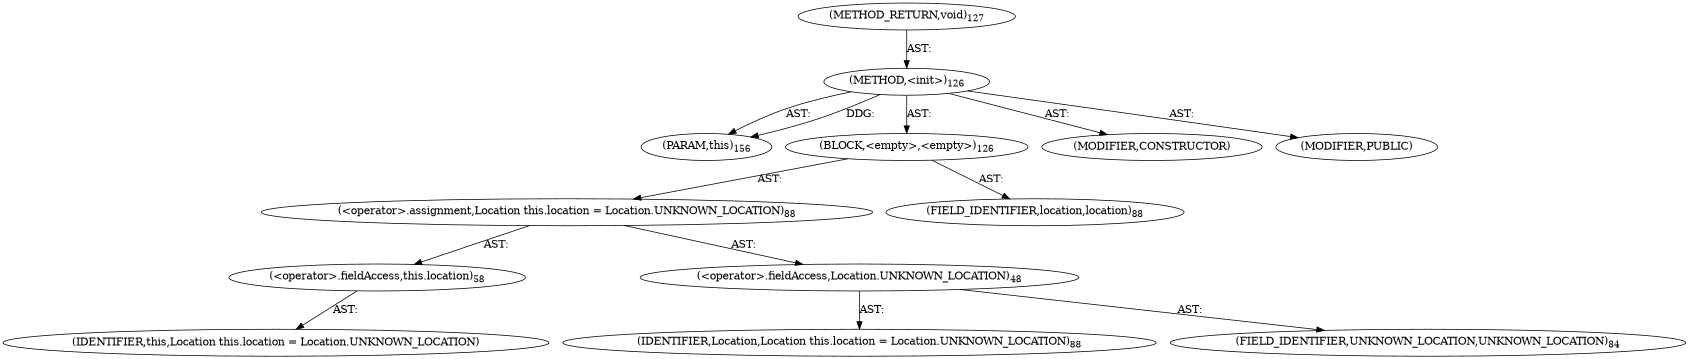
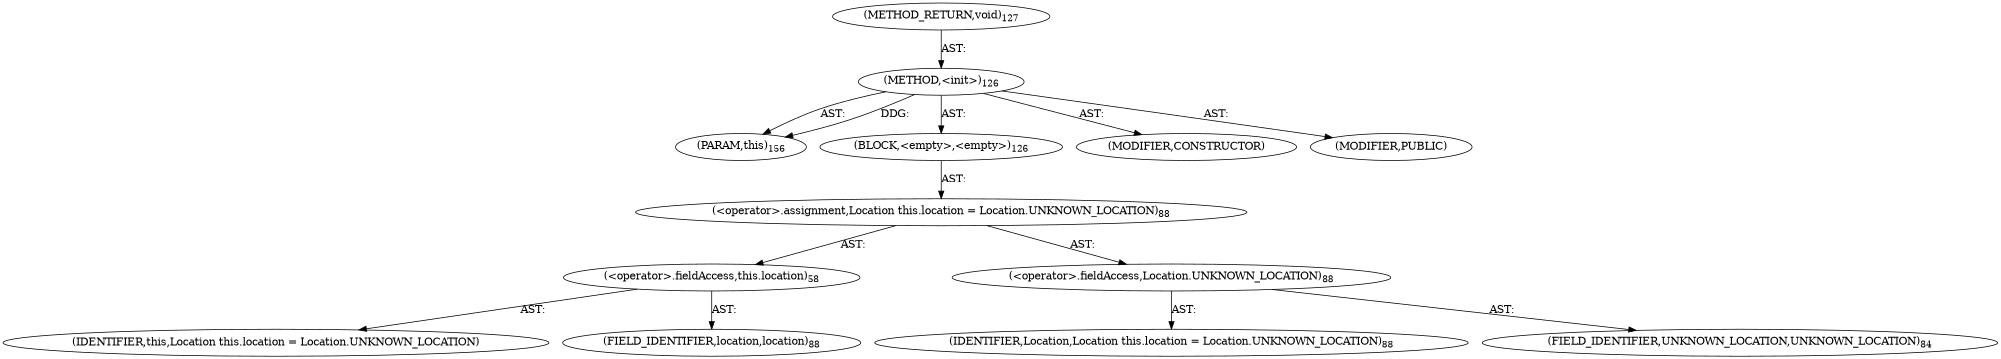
edge "(BLOCK,<empty>,<empty>)" -> "(FIELD_IDENTIFIER,location,location)": now "(<operator>.fieldAccess,this.location)" -> "(FIELD_IDENTIFIER,location,location)"
node "(<operator>.fieldAccess,Location.UNKNOWN_LOCATION)": text "48" -> "88"
